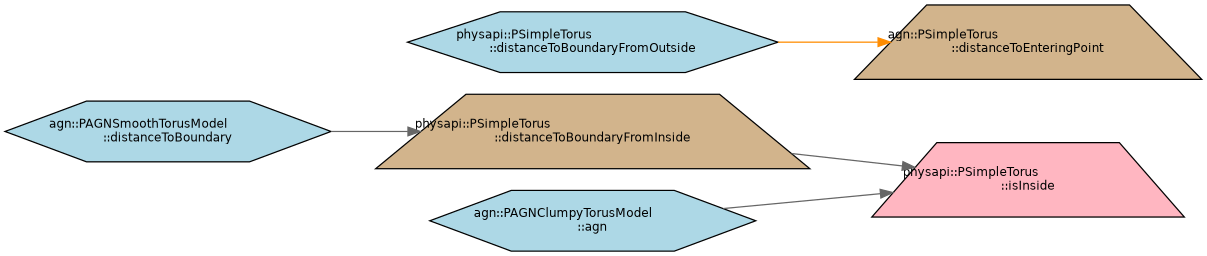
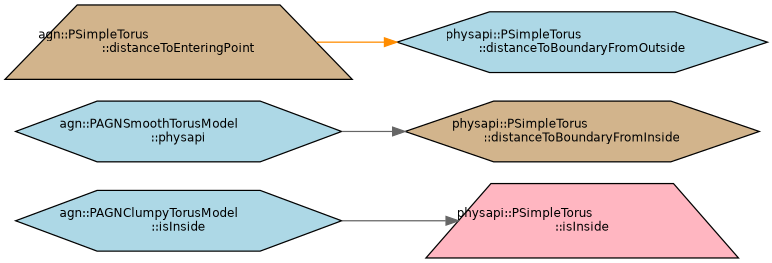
edge "physapi::PSimpleTorus ::distanceToBoundaryFromOutside" -> "agn::PSimpleTorus ::distanceToEnteringPoint": reversed
node "agn::PAGNSmoothTorusModel ::distanceToBoundary": label "agn::PAGNSmoothTorusModel ::distanceToBoundary" -> "agn::PAGNSmoothTorusModel ::physapi"
node "physapi::PSimpleTorus ::distanceToBoundaryFromInside": shape trapezium -> hexagon
edge "physapi::PSimpleTorus ::distanceToBoundaryFromInside" -> "physapi::PSimpleTorus ::isInside": removed
node "agn::PAGNClumpyTorusModel ::agn": label "agn::PAGNClumpyTorusModel ::agn" -> "agn::PAGNClumpyTorusModel ::isInside"
